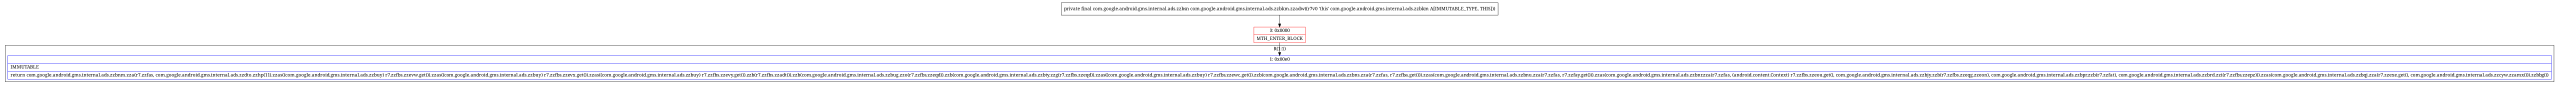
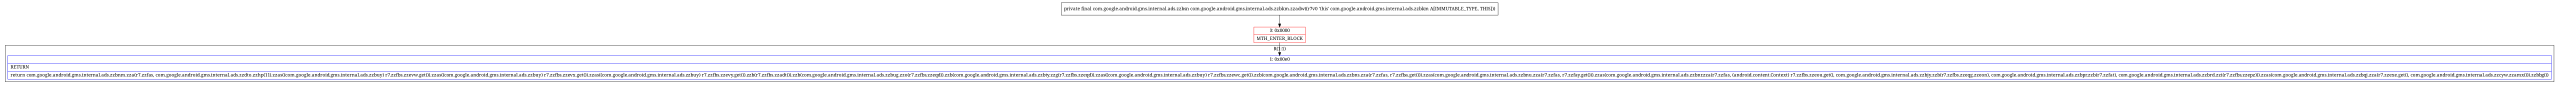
node "1: 0x00e0": text "IMMUTABLE" -> "RETURN"
